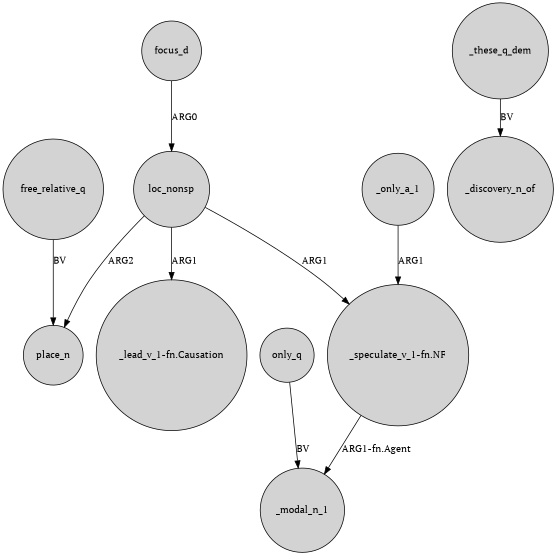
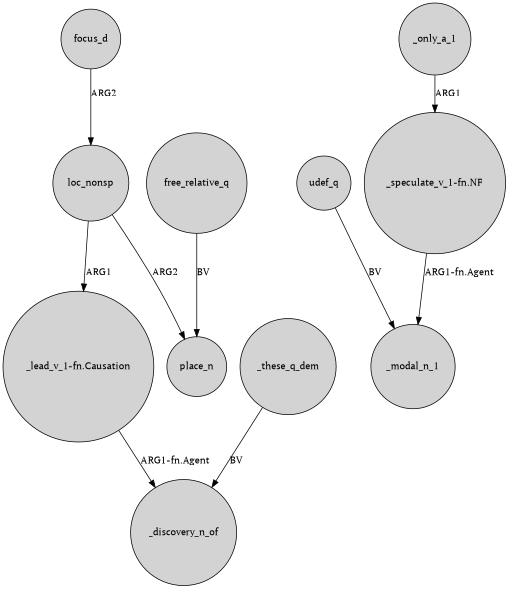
edge "focus_d" -> "loc_nonsp": label "ARG0" -> "ARG2"
edge "loc_nonsp" -> "_speculate_v_1-fn.NF": removed, label "ARG1"
node "only_q": label "only_q" -> "udef_q"
edge "_lead_v_1-fn.Causation" -> "_discovery_n_of": added, label "ARG1-fn.Agent"
